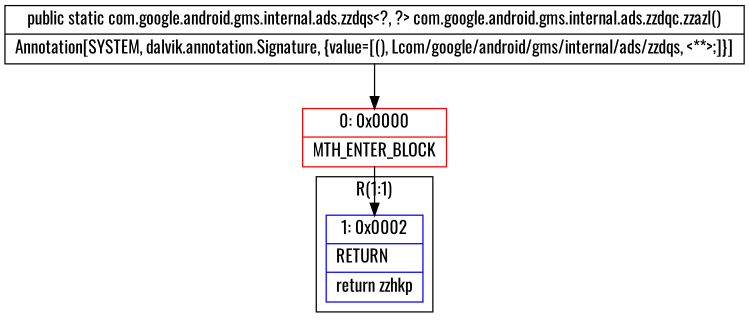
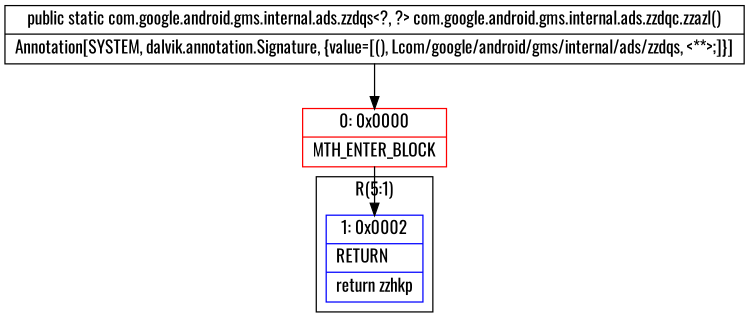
cluster "R(1:1)": label "R(1:1)" -> "R(5:1)"
